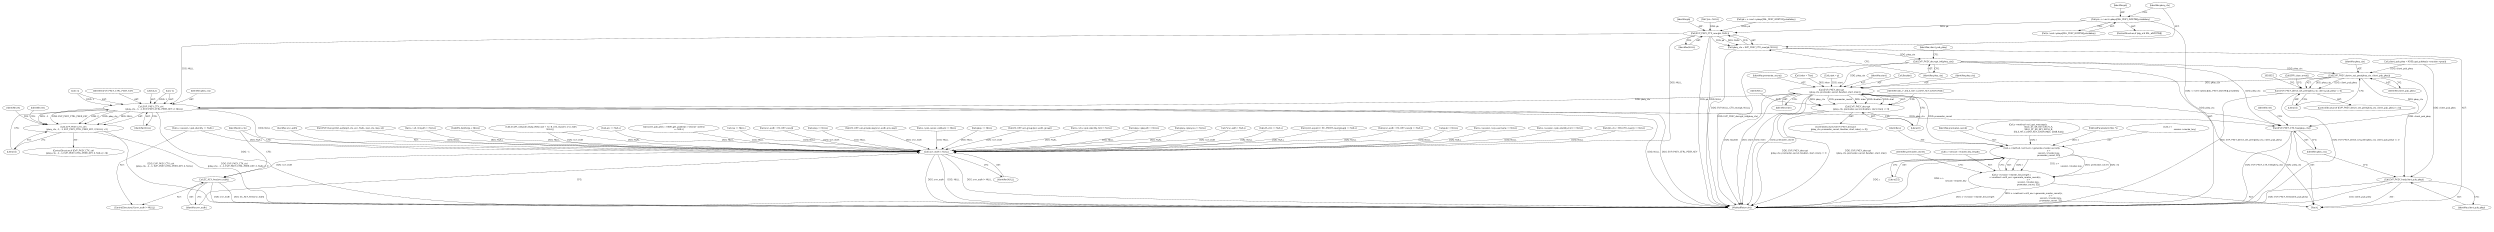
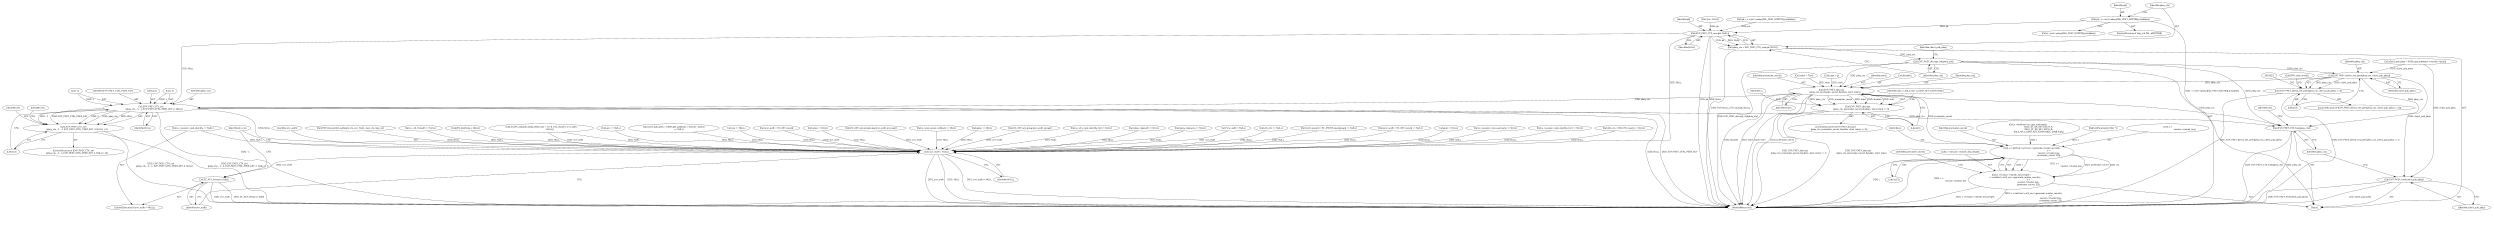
edge "(Call,s->cert->pkeys[SSL_PKEY_GOST94].privatekey)" -> "(Call,pk = s->cert->pkeys[SSL_PKEY_GOST94].privatekey)": removed, label "AST:"
